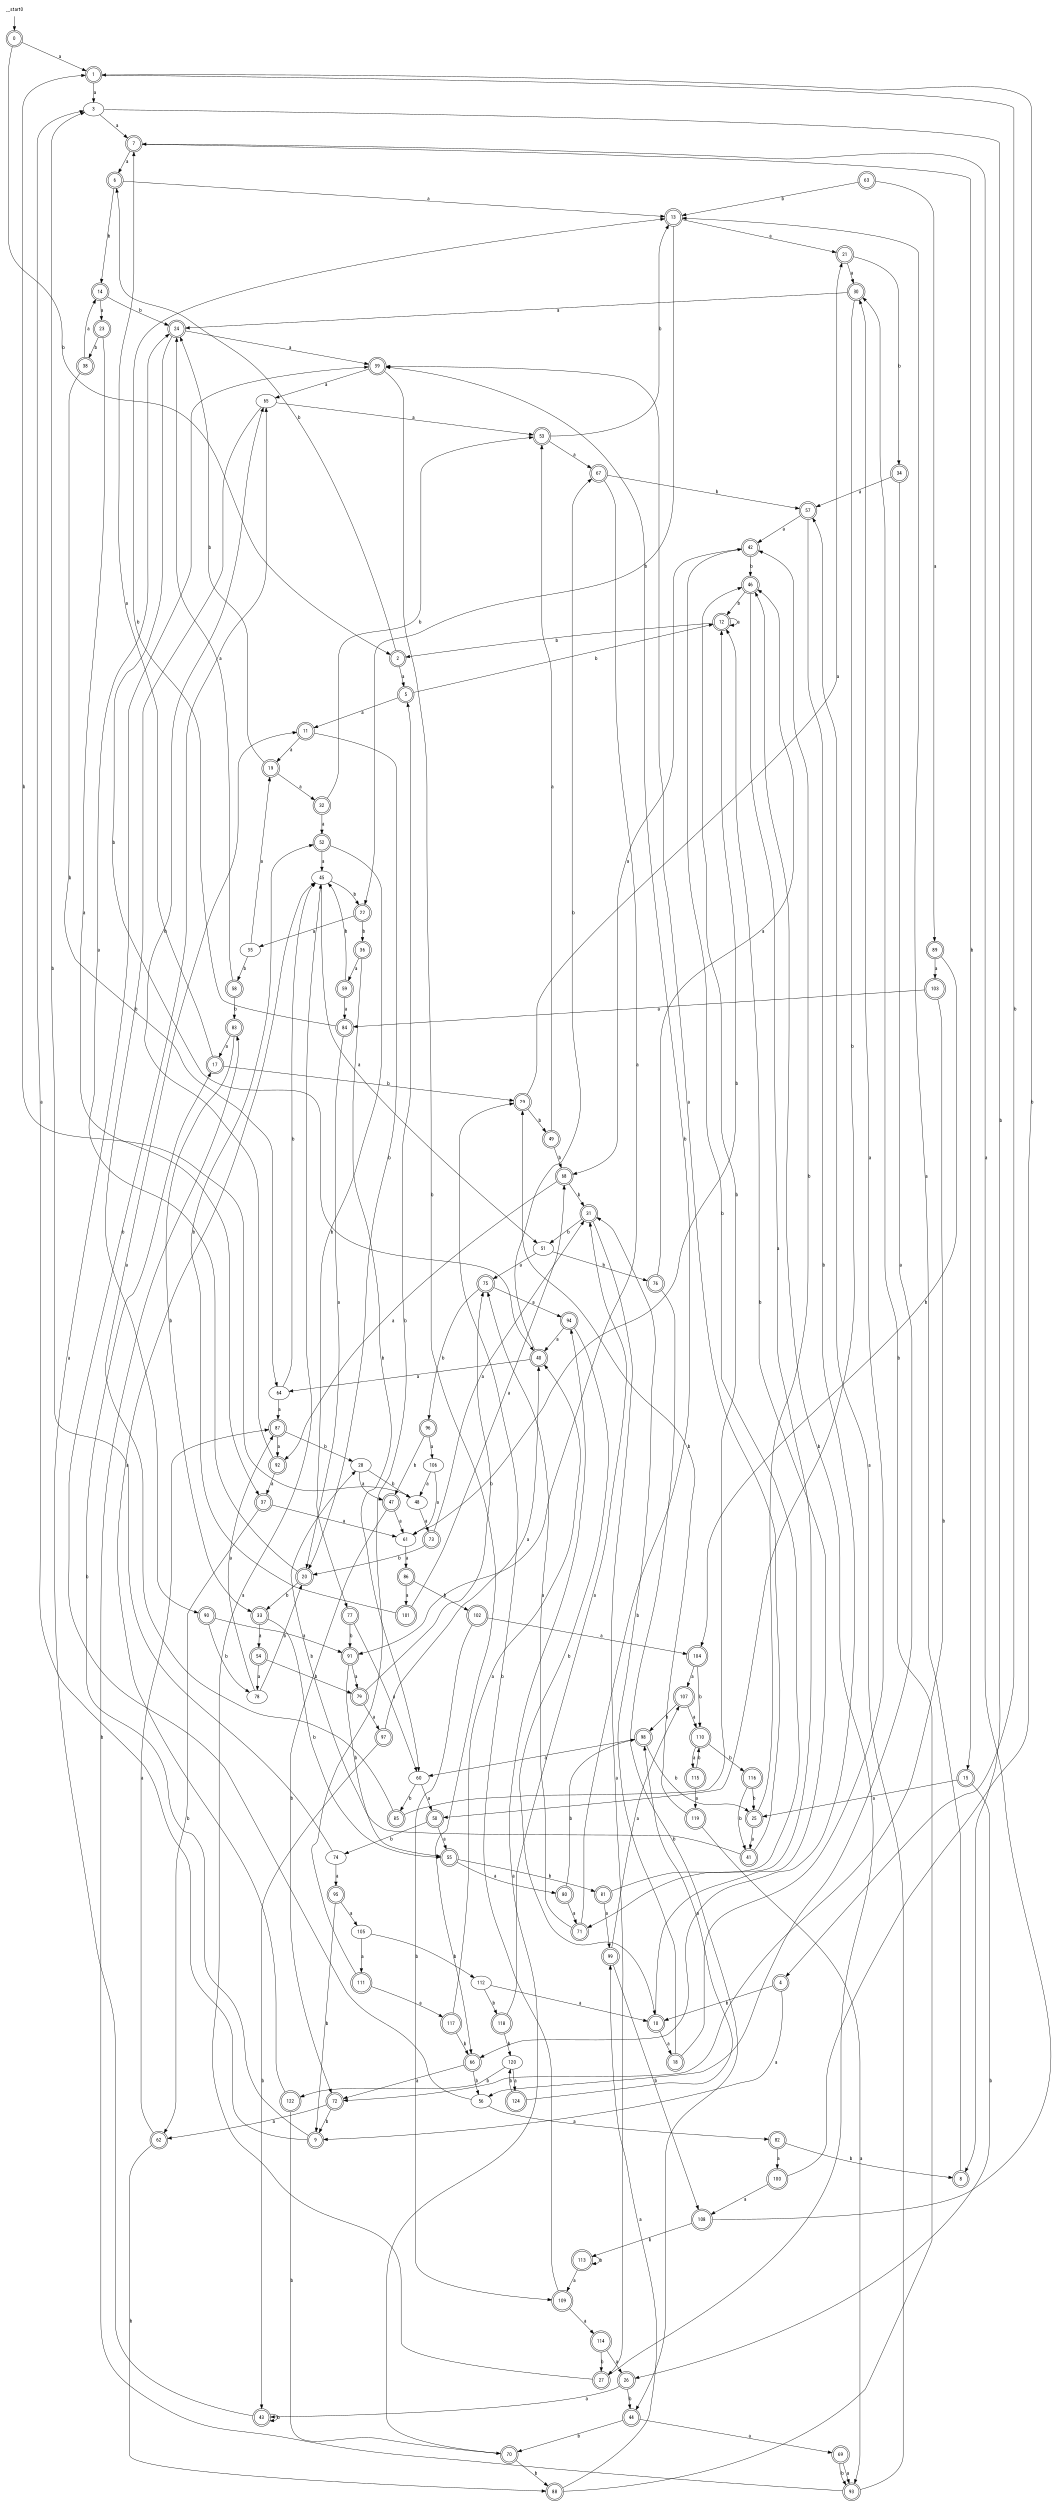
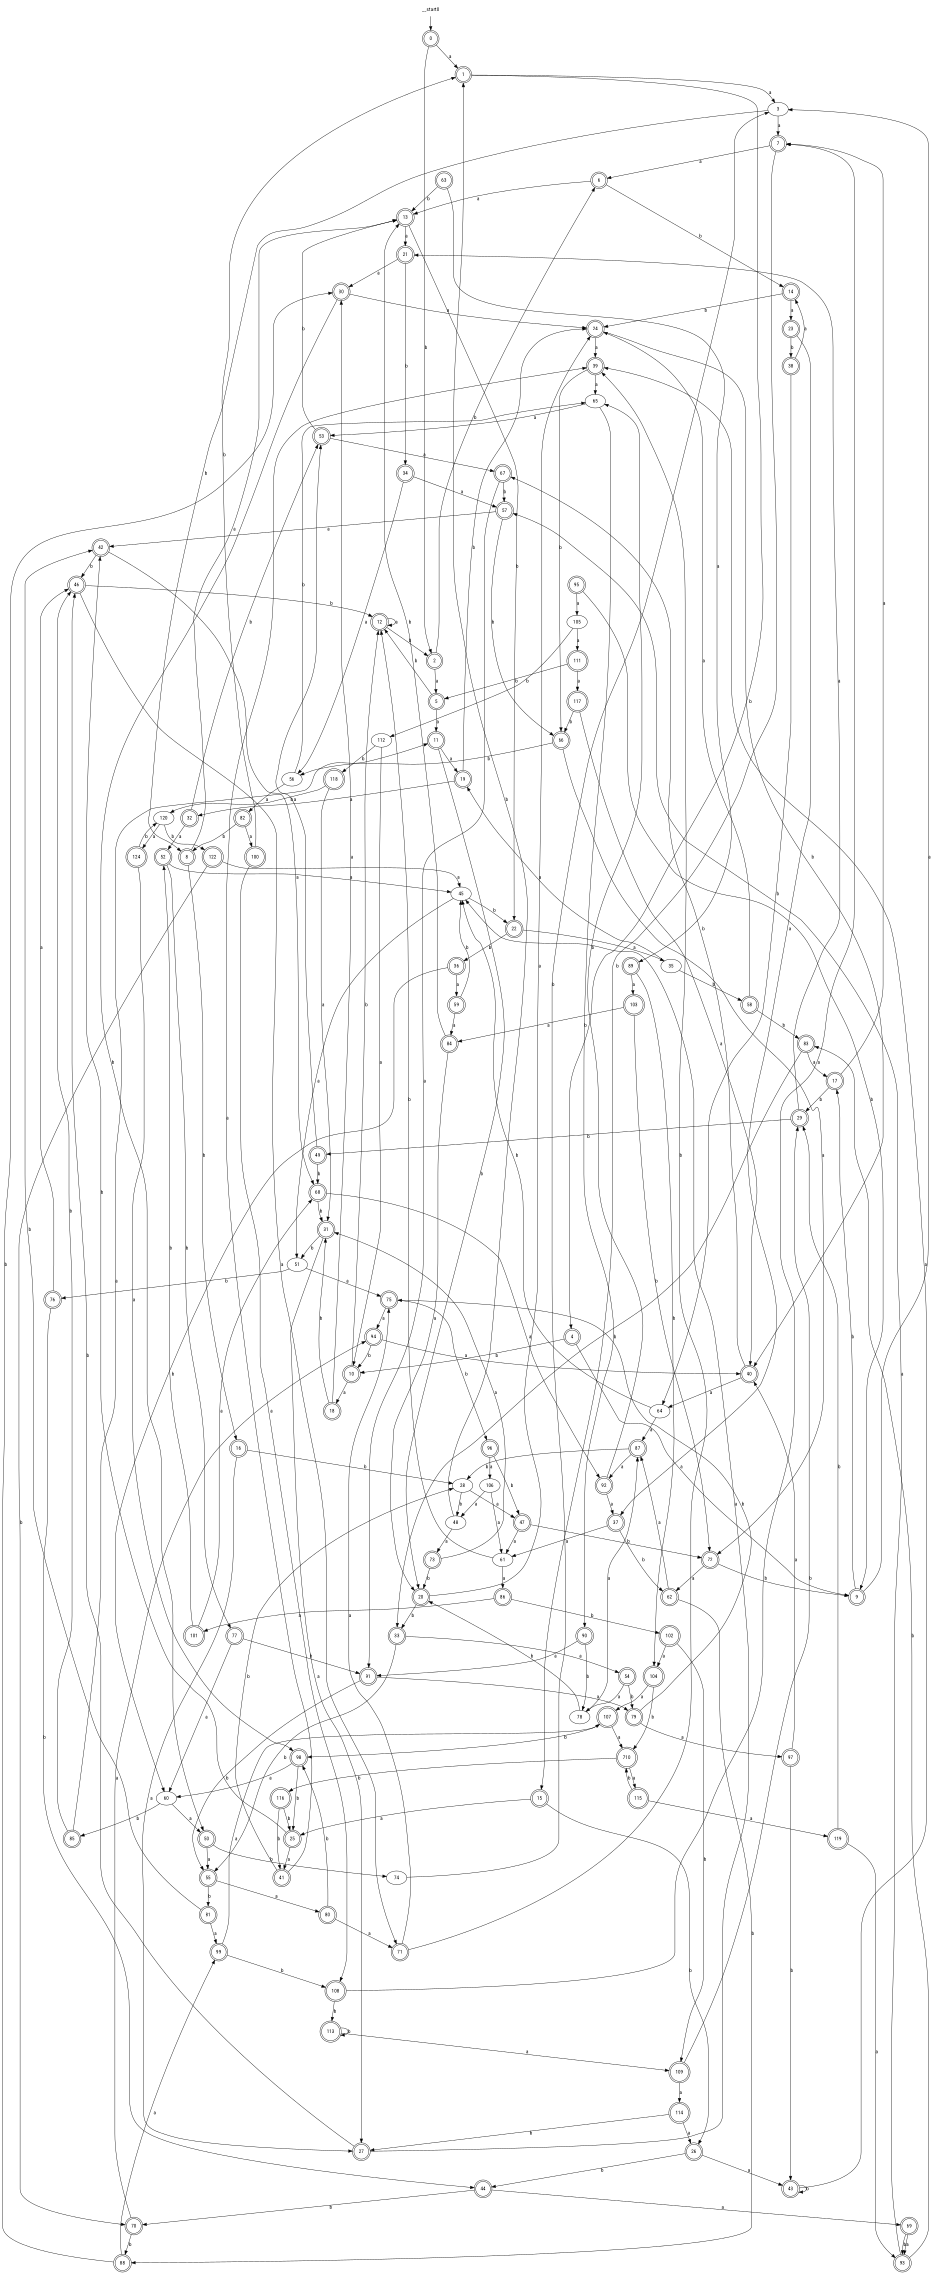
node "16": added
node "110": label "110" -> "710"
edge "74" -> "95": removed, label "a"
